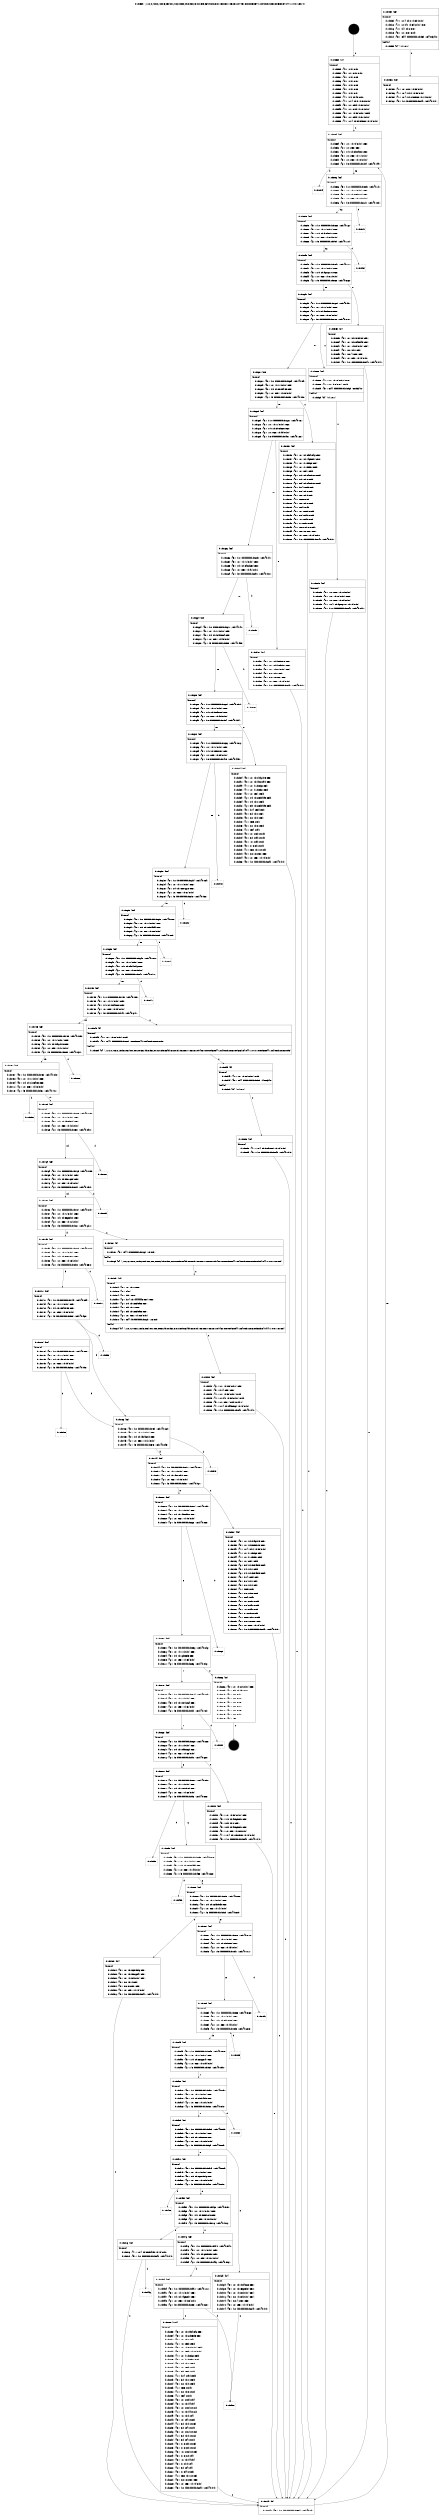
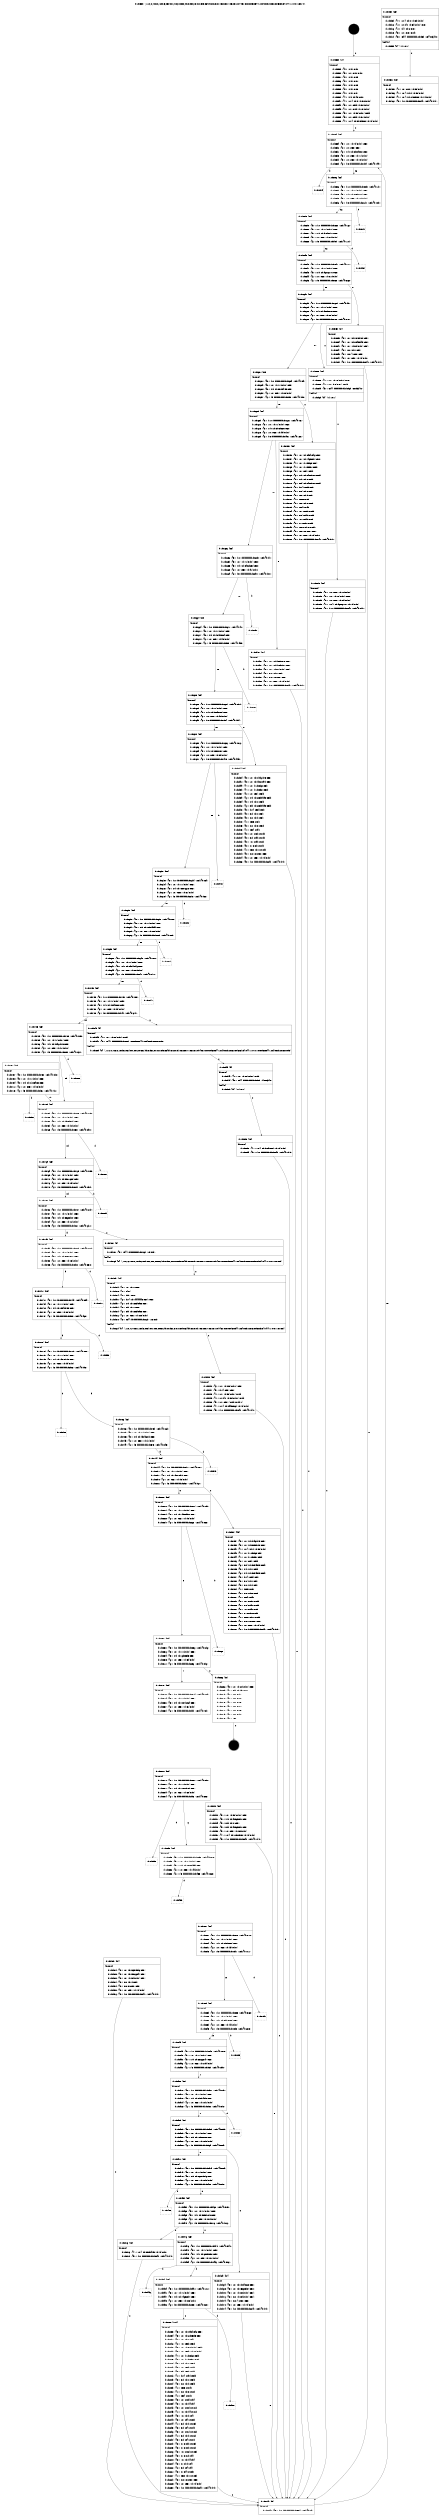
edge "0x40171e [25]" -> "0x401737 [25]": now "0x40171e [25]" -> "0x401750 [25]"
edge "0x4017b4 [25]" -> "0x4017e6 [25]": now "0x4017b4 [25]" -> "0x4017cd [25]"
node "0x401863 [25]": removed
node "0x401d0d": removed
node "0x4018ae [25]": removed
edge "0x401c0e" -> "0x4018e0 [25]": reversed
edge "0x402146 [12]" -> "0x401f96": now "0x401976 [25]" -> "0x401f96"
edge "0x401b69 [27]" -> "0x4019a8": now "0x401b69 [27]" -> "0x4022fb [5]"
